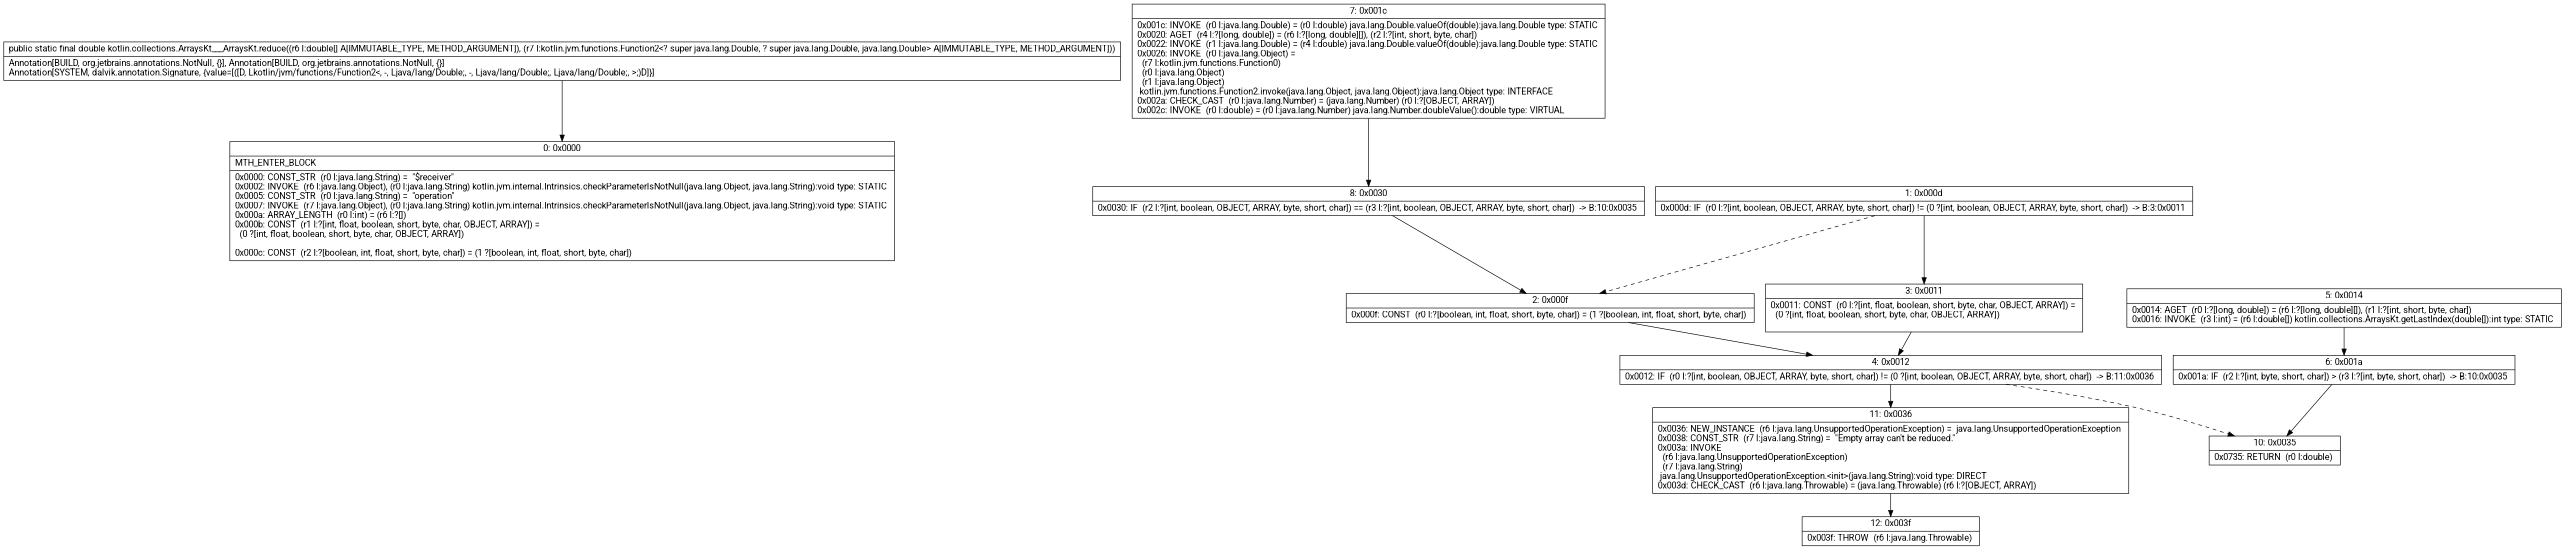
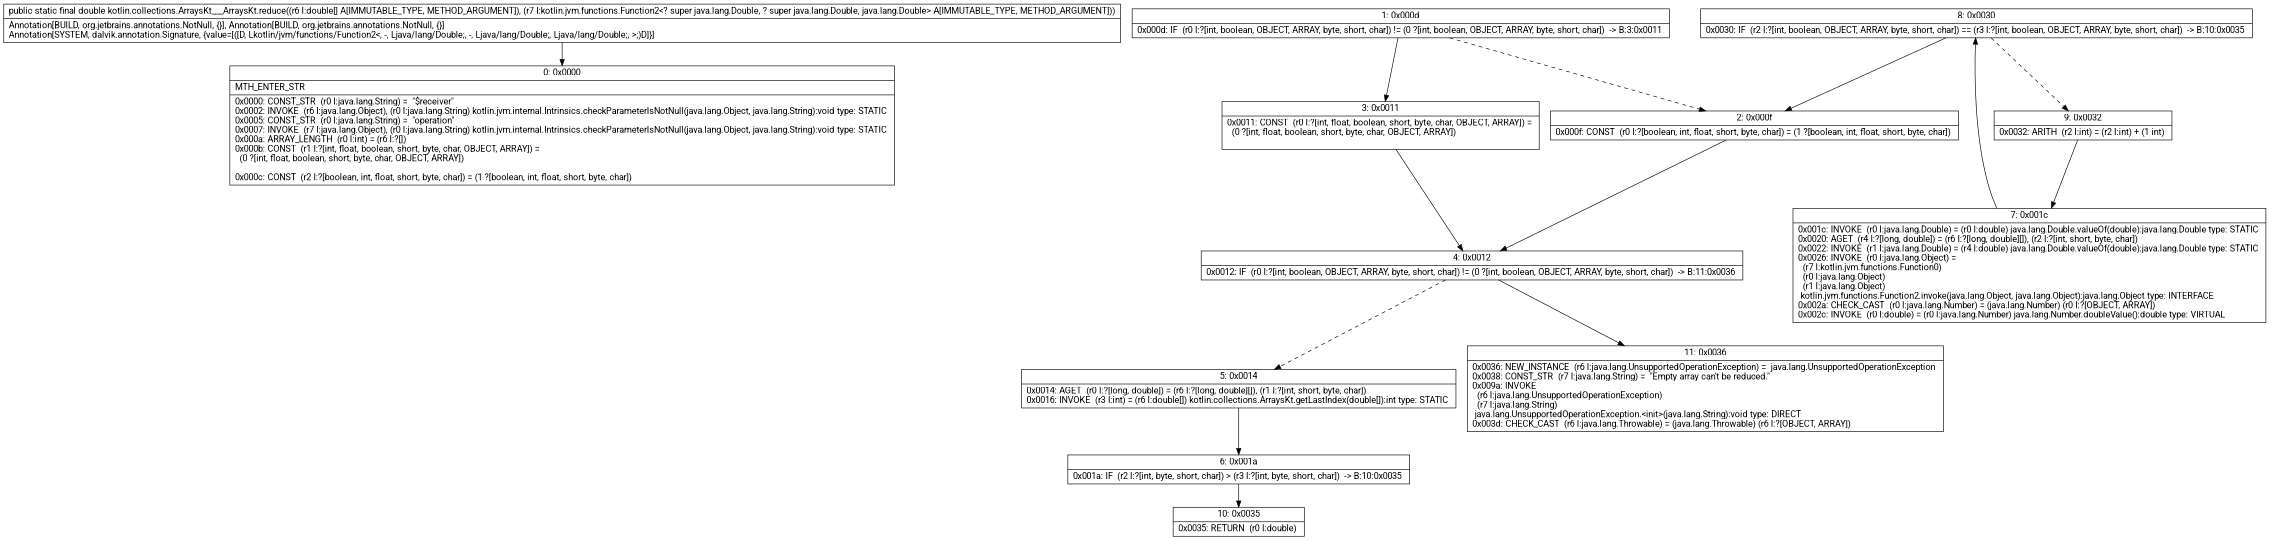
node "9: 0x0032": added
node "0: 0x0000": text "MTH_ENTER_BLOCK" -> "MTH_ENTER_STR"
edge "4: 0x0012" -> "10: 0x0035": now "4: 0x0012" -> "5: 0x0014"
node "11: 0x0036": text "0x003a: INVOKE" -> "0x009a: INVOKE"
node "10: 0x0035": text "0x0735: RETURN  (r0 I:double)" -> "0x0035: RETURN  (r0 I:double)"
node "12: 0x003f": removed
